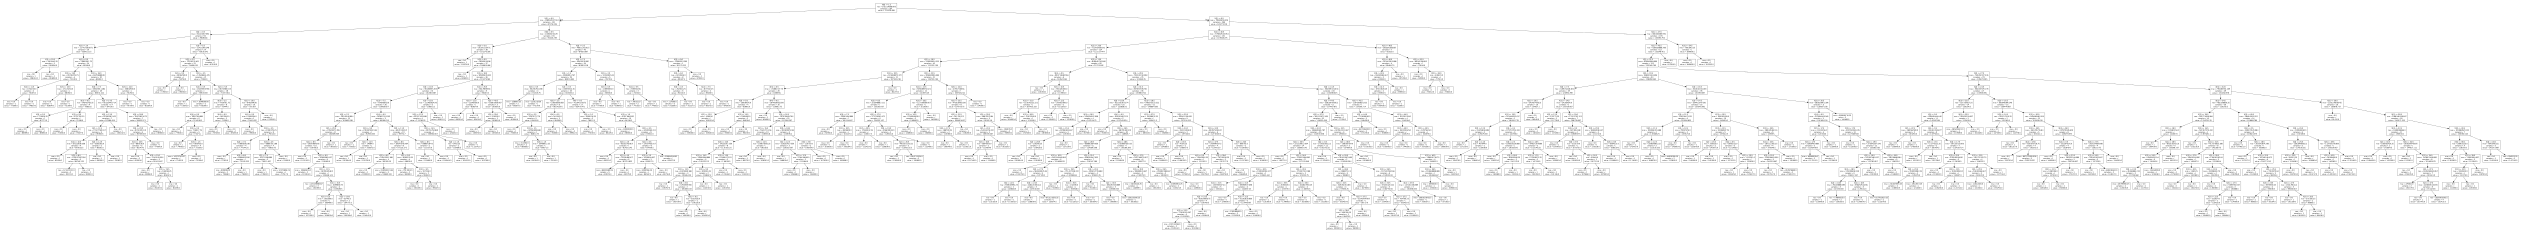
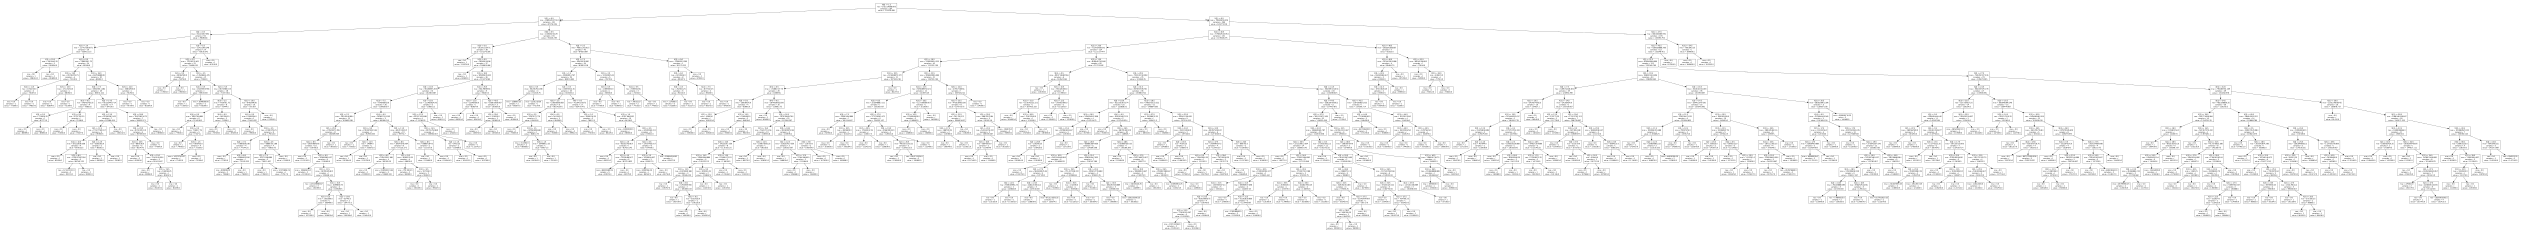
node "mse = 209019306.25 samples = 2 value = 103057.5": removed
